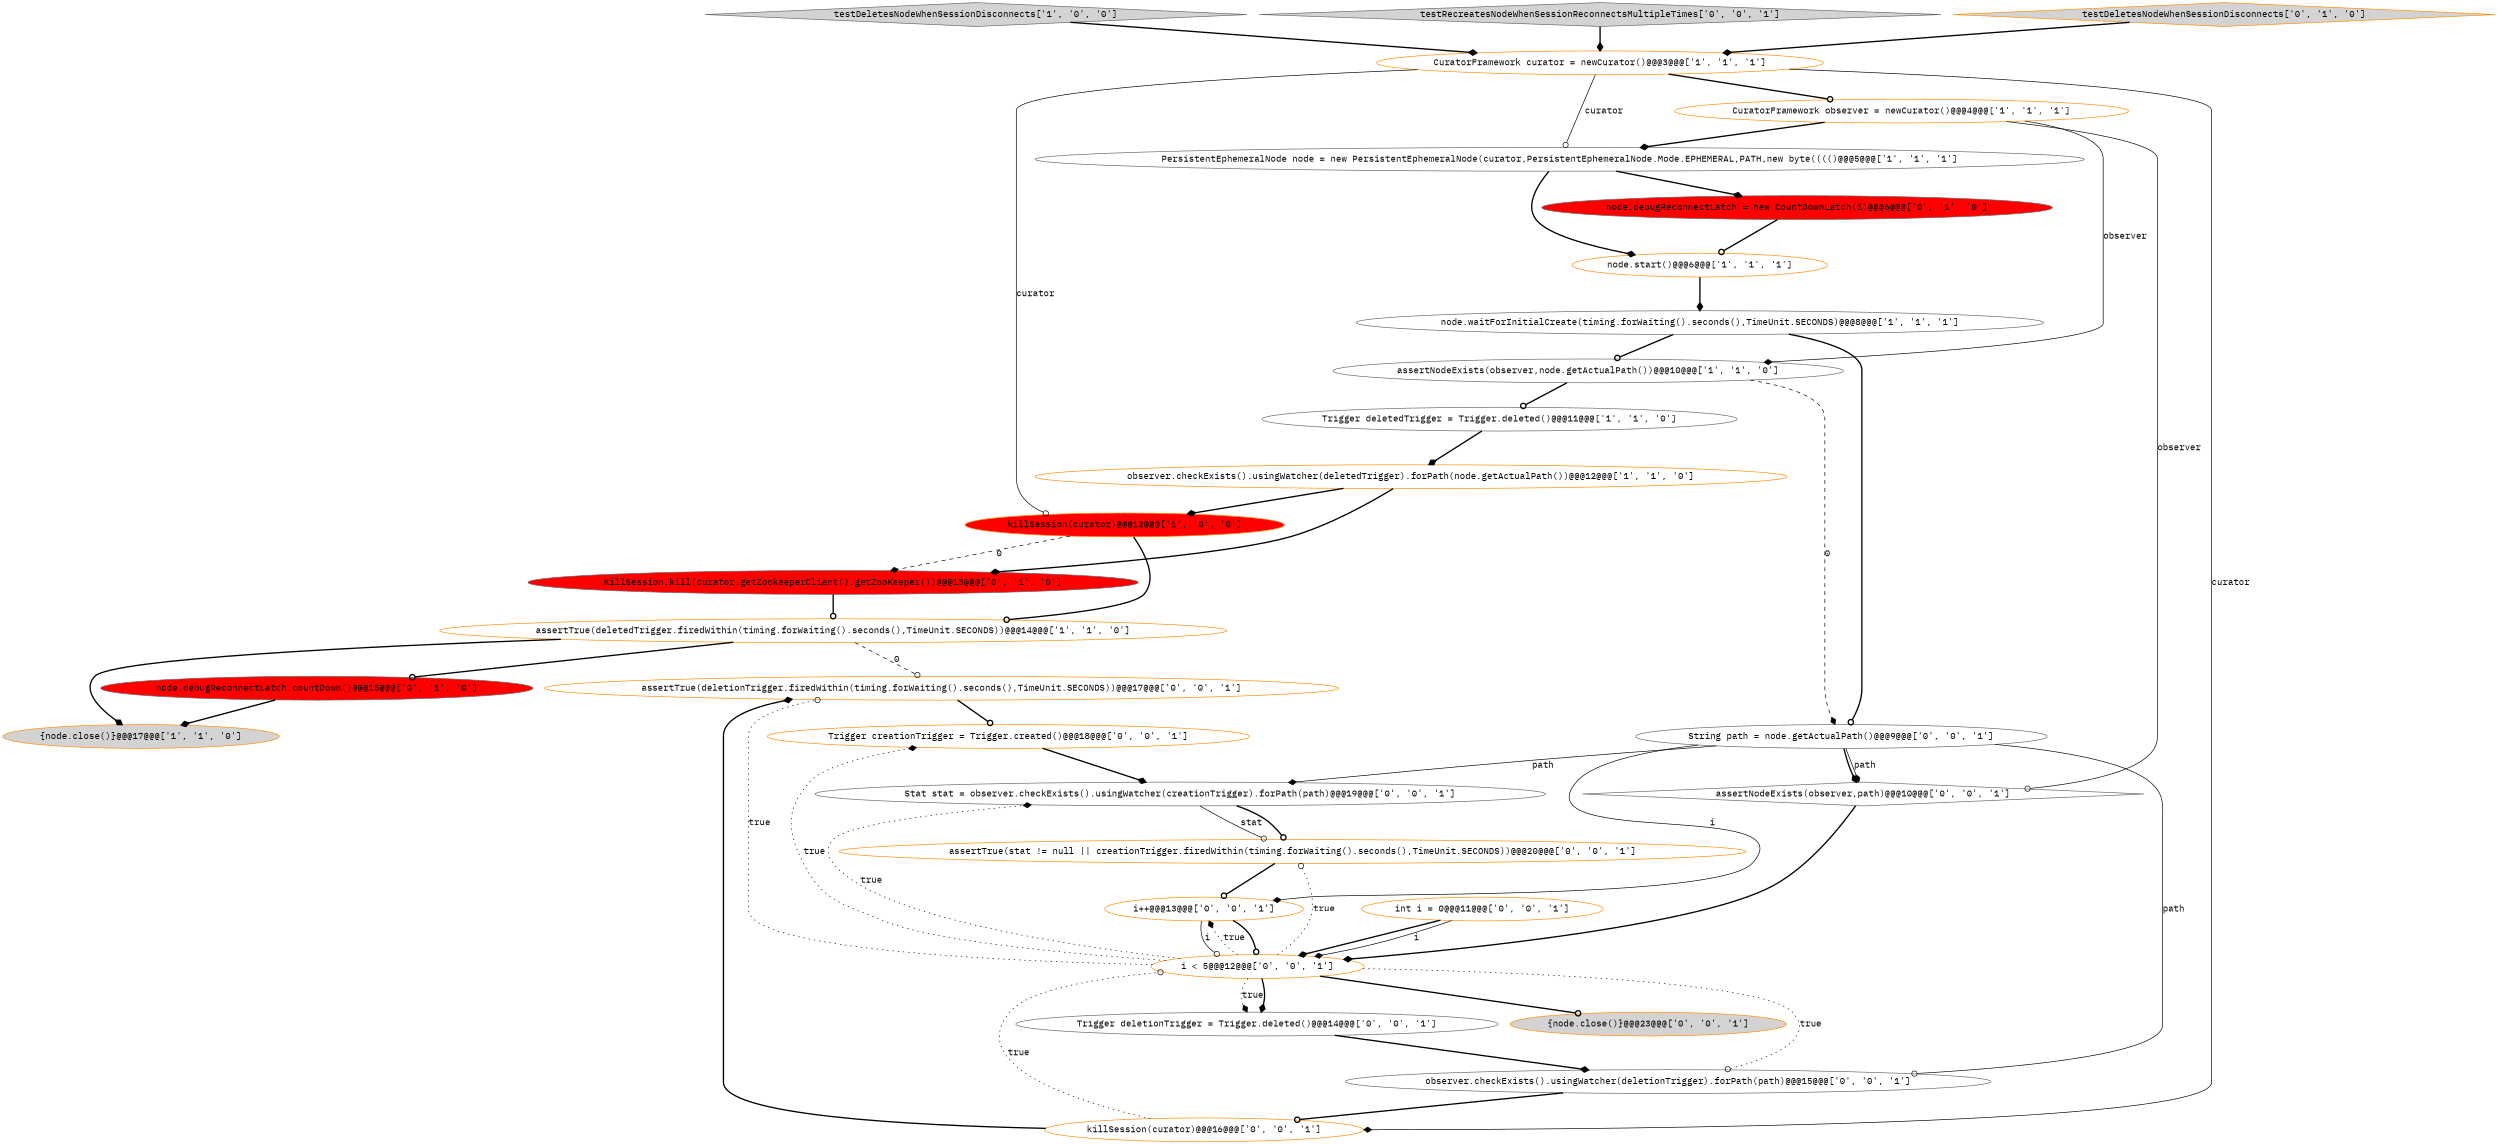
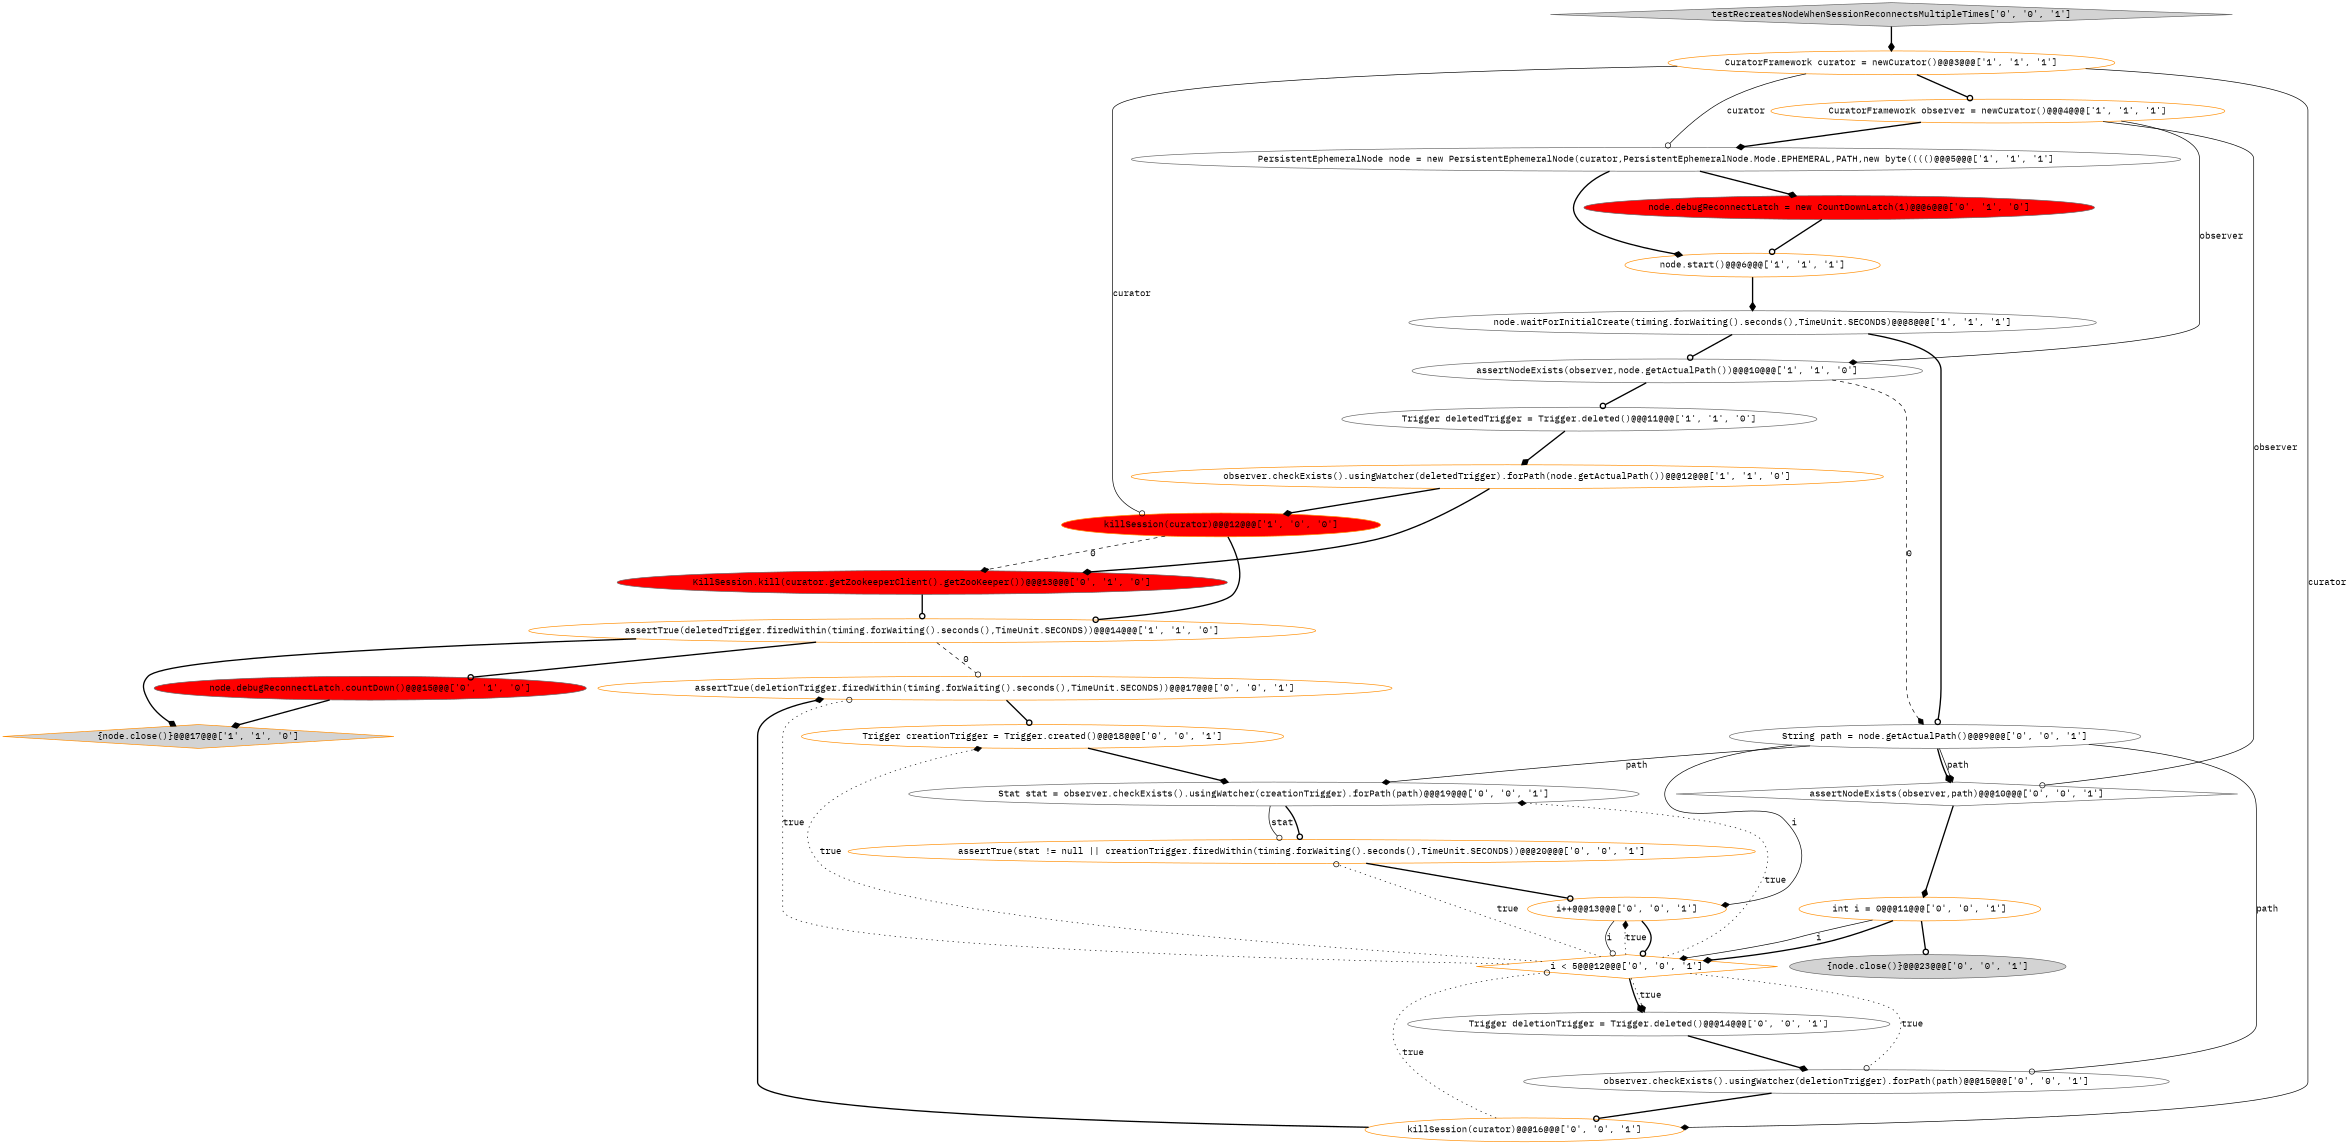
node "testDeletesNodeWhenSessionDisconnects['1', '0', '0']": removed
node "testDeletesNodeWhenSessionDisconnects['0', '1', '0']": removed
node "{node.close()}@@@17@@@['1', '1', '0']": shape ellipse -> diamond
edge "assertNodeExists(observer,path)@@@10@@@['0', '0', '1']" -> "i < 5@@@12@@@['0', '0', '1']": now "assertNodeExists(observer,path)@@@10@@@['0', '0', '1']" -> "int i = 0@@@11@@@['0', '0', '1']"
node "i < 5@@@12@@@['0', '0', '1']": shape ellipse -> diamond
edge "i < 5@@@12@@@['0', '0', '1']" -> "{node.close()}@@@23@@@['0', '0', '1']": now "int i = 0@@@11@@@['0', '0', '1']" -> "{node.close()}@@@23@@@['0', '0', '1']"
node "{node.close()}@@@23@@@['0', '0', '1']": color darkorange -> gray40
